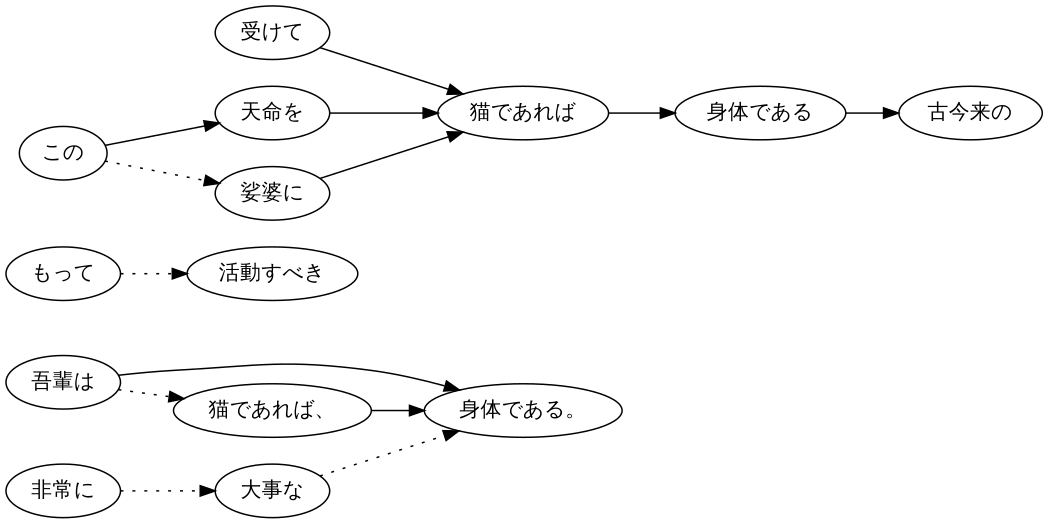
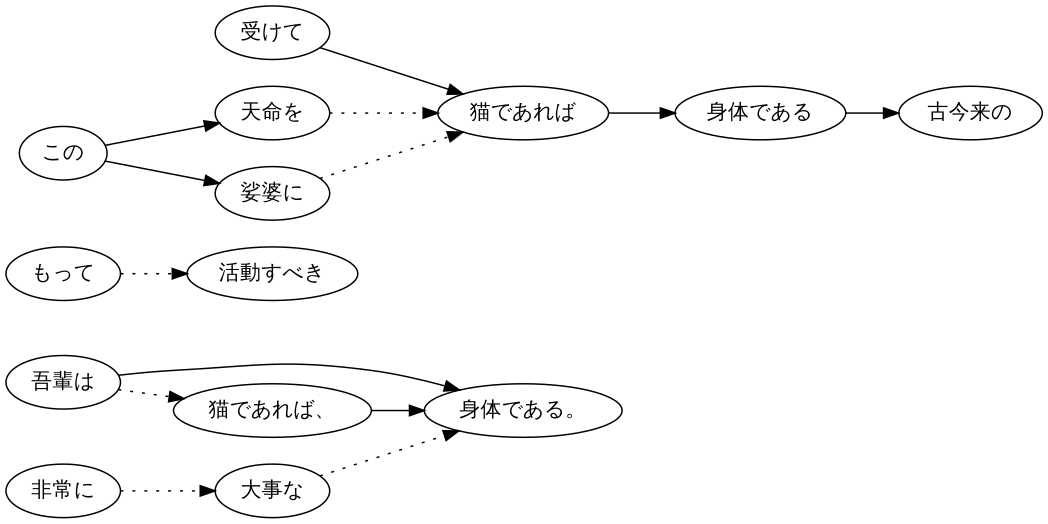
edge "天命を" -> "猫であれば": style solid -> dotted
edge "娑婆に" -> "猫であれば": style solid -> dotted
edge "この" -> "娑婆に": style dotted -> solid
